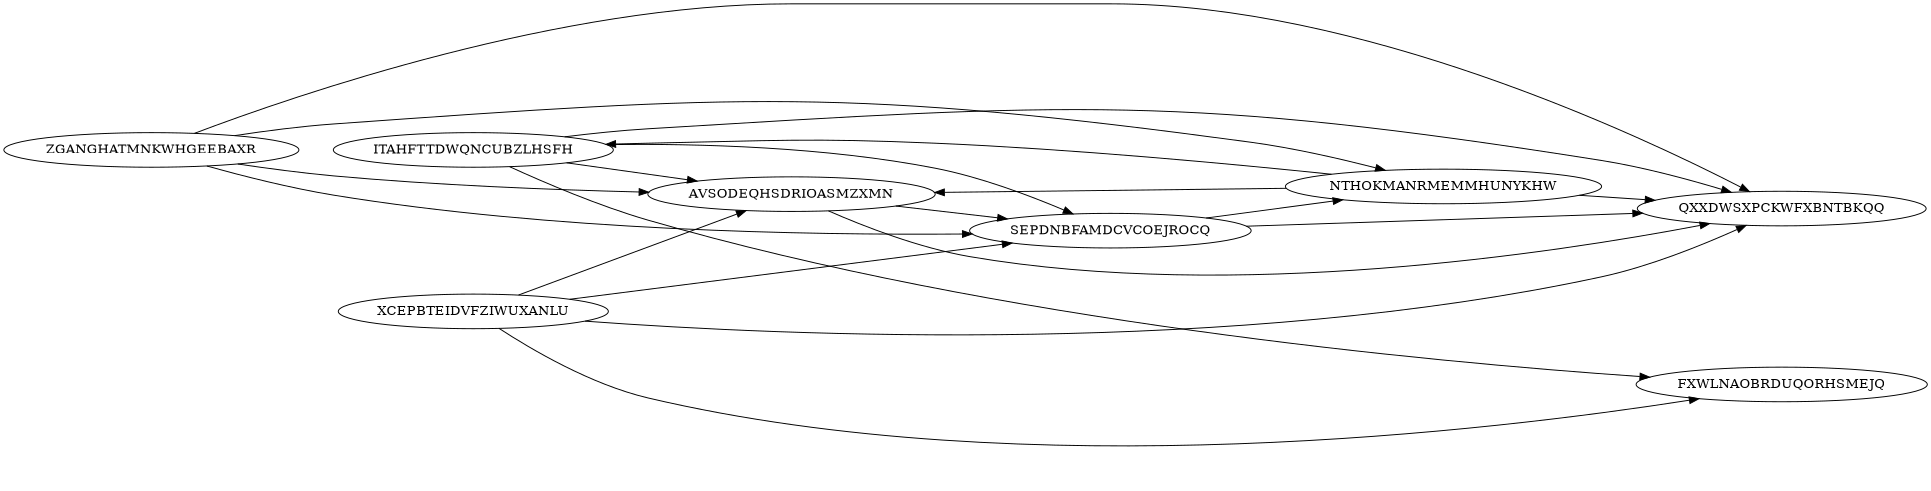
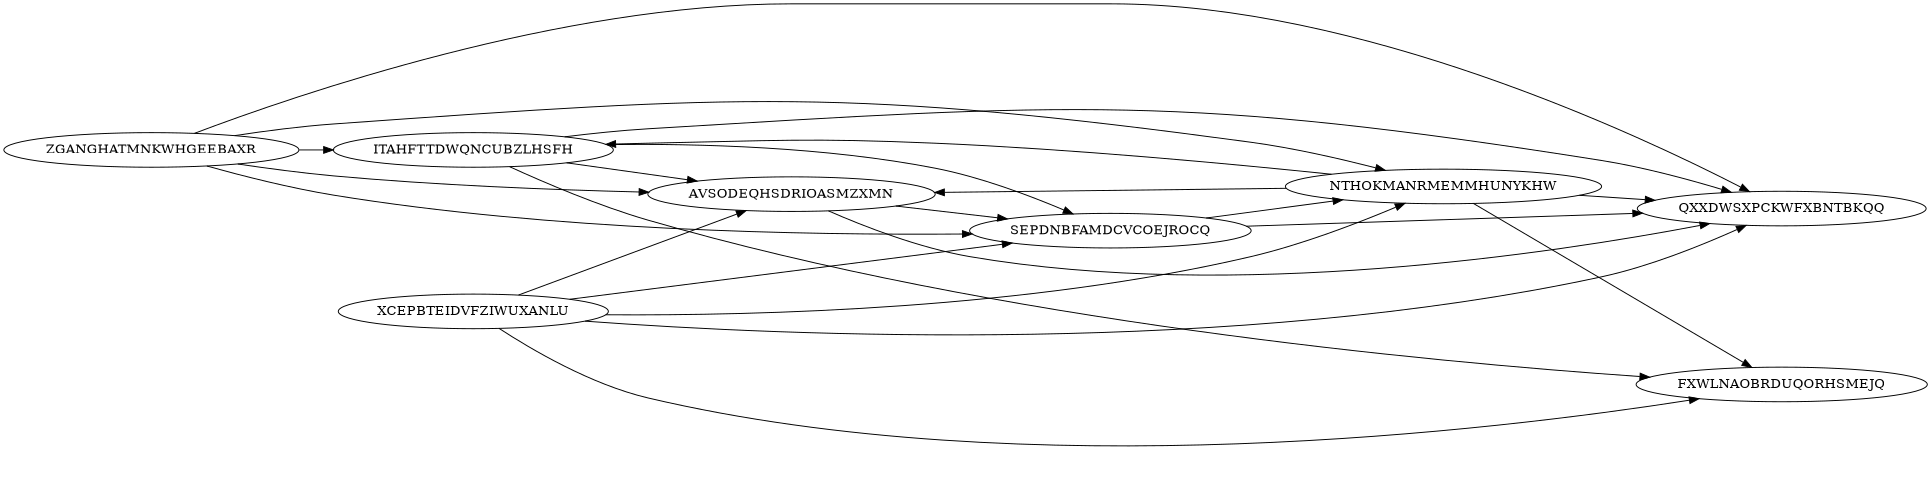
edge "ZGANGHATMNKWHGEEBAXR" -> "ITAHFTTDWQNCUBZLHSFH": added
edge "NTHOKMANRMEMMHUNYKHW" -> "FXWLNAOBRDUQORHSMEJQ": added
edge "XCEPBTEIDVFZIWUXANLU" -> "NTHOKMANRMEMMHUNYKHW": added
